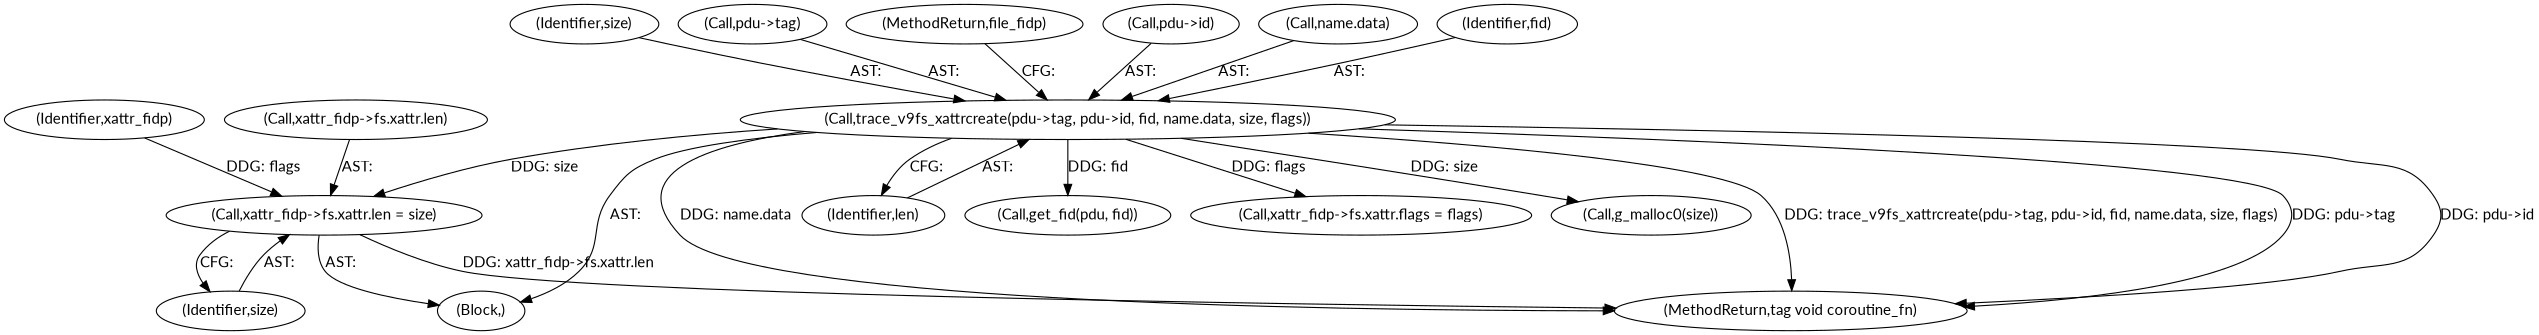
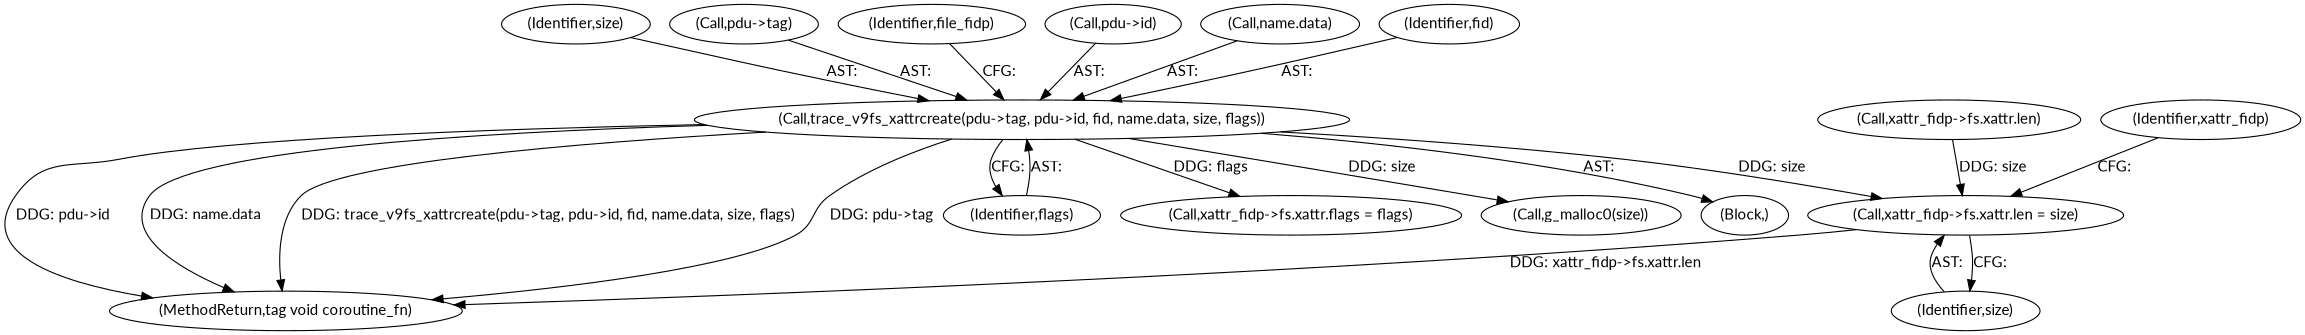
node "(MethodReturn,file_fidp)": label "(MethodReturn,file_fidp)" -> "(Identifier,file_fidp)"
edge "(Identifier,xattr_fidp)" -> "(Call,xattr_fidp->fs.xattr.len = size)": label "DDG: flags" -> "CFG: "
edge "(Call,xattr_fidp->fs.xattr.len)" -> "(Call,xattr_fidp->fs.xattr.len = size)": label "AST: " -> "DDG: size"
node "(Identifier,len)": label "(Identifier,len)" -> "(Identifier,flags)"
node "(Call,get_fid(pdu, fid))": removed
edge "(Call,xattr_fidp->fs.xattr.len = size)" -> "(Block,)": removed, label "AST:"
